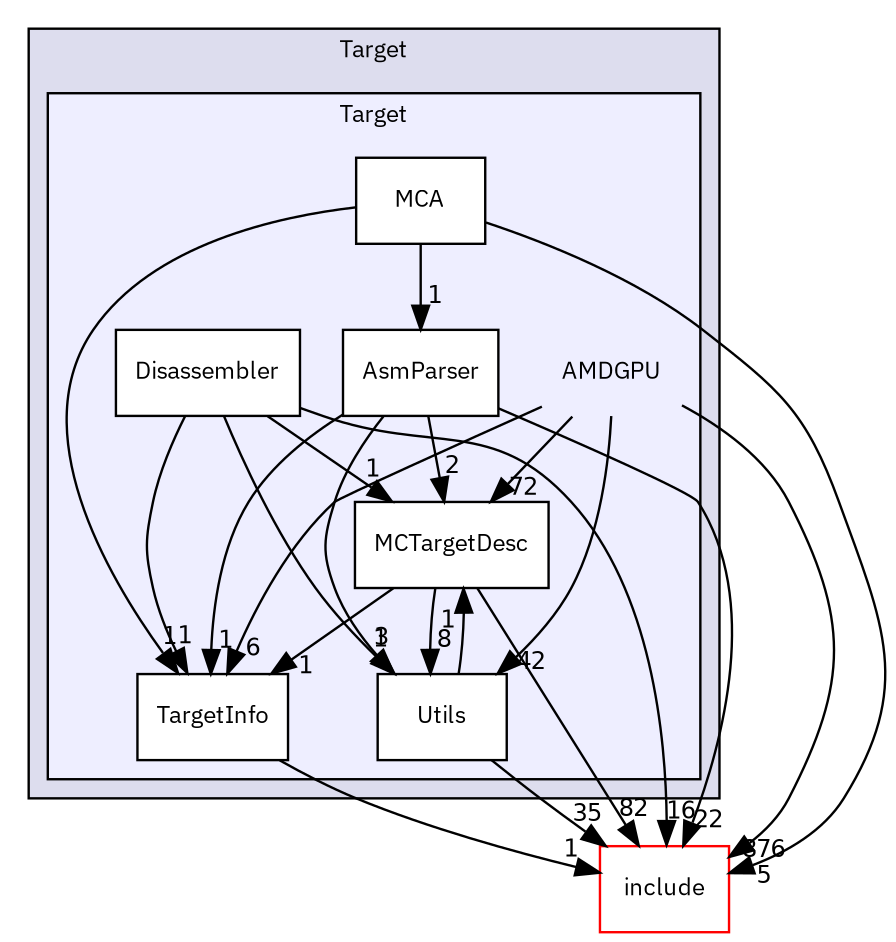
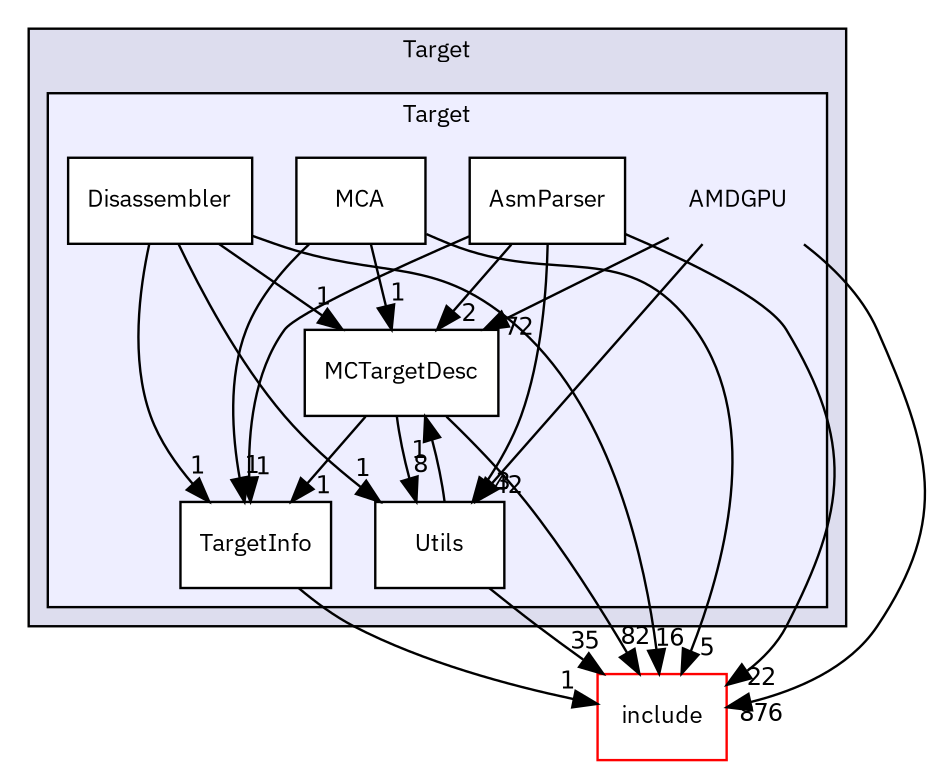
edge "MCA" -> "AsmParser": now "MCA" -> "MCTargetDesc"
edge "AMDGPU" -> "TargetInfo": removed
